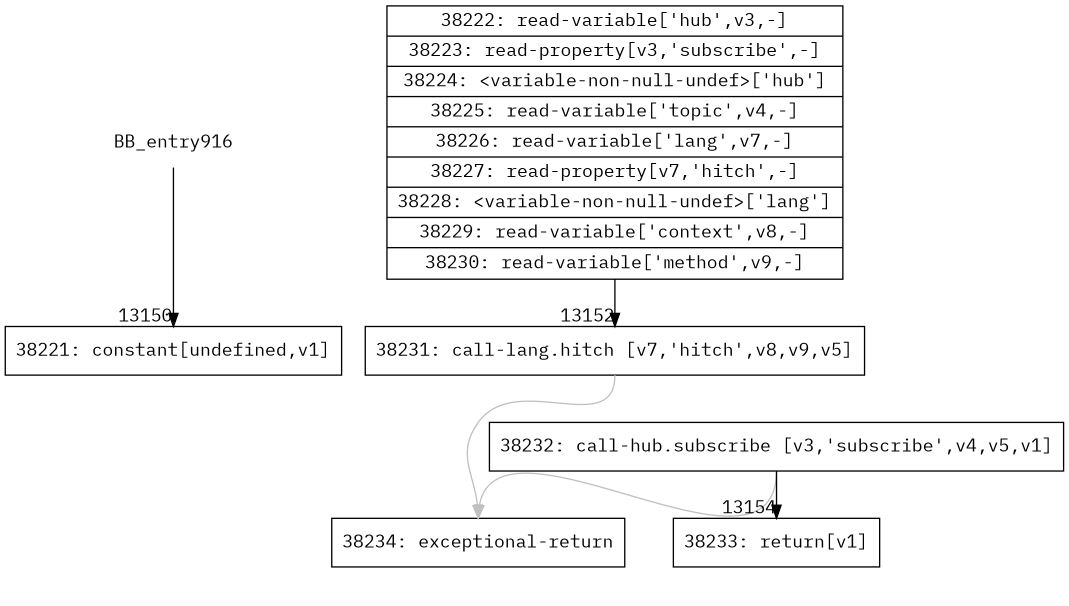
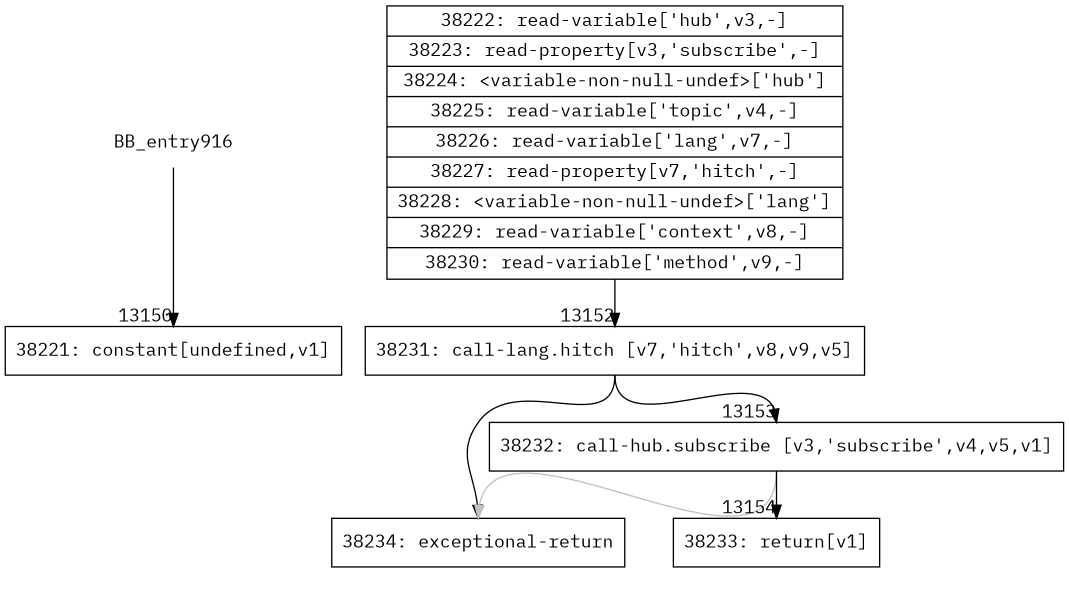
edge "38231: call-lang.hitch [v7,'hitch',v8,v9,v5]" -> "38232: call-hub.subscribe [v3,'subscribe',v4,v5,v1]": added
edge "38231: call-lang.hitch [v7,'hitch',v8,v9,v5]" -> "38234: exceptional-return": color gray -> black
